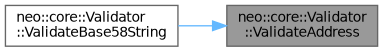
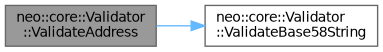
edge "neo::core::Validator ::ValidateBase58String" -> "neo::core::Validator ::ValidateAddress": reversed
